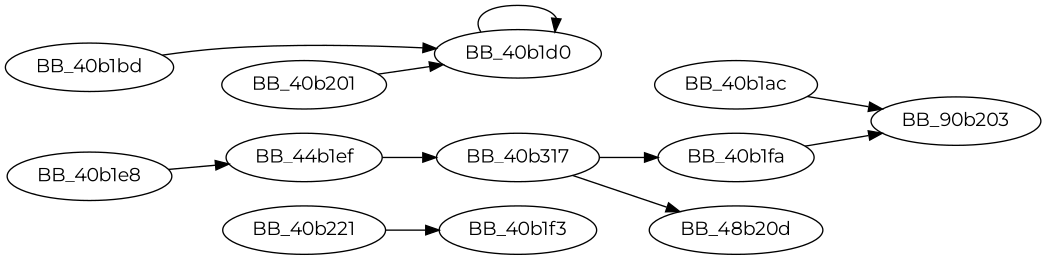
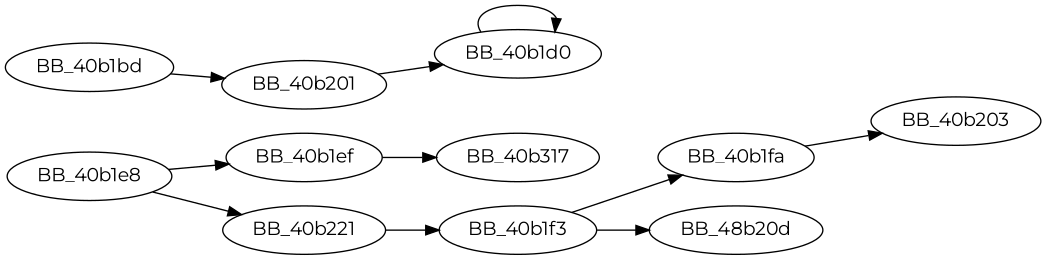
edge "BB_40b1bd" -> "BB_40b1d0": now "BB_40b1bd" -> "BB_40b201"
node "BB_40b1ac": removed
node "BB_90b203": label "BB_90b203" -> "BB_40b203"
node "BB_44b1ef": label "BB_44b1ef" -> "BB_40b1ef"
edge "BB_40b317" -> "BB_40b1fa": now "BB_40b1f3" -> "BB_40b1fa"
edge "BB_40b317" -> "BB_48b20d": now "BB_40b1f3" -> "BB_48b20d"
edge "BB_40b1e8" -> "BB_40b221": added
